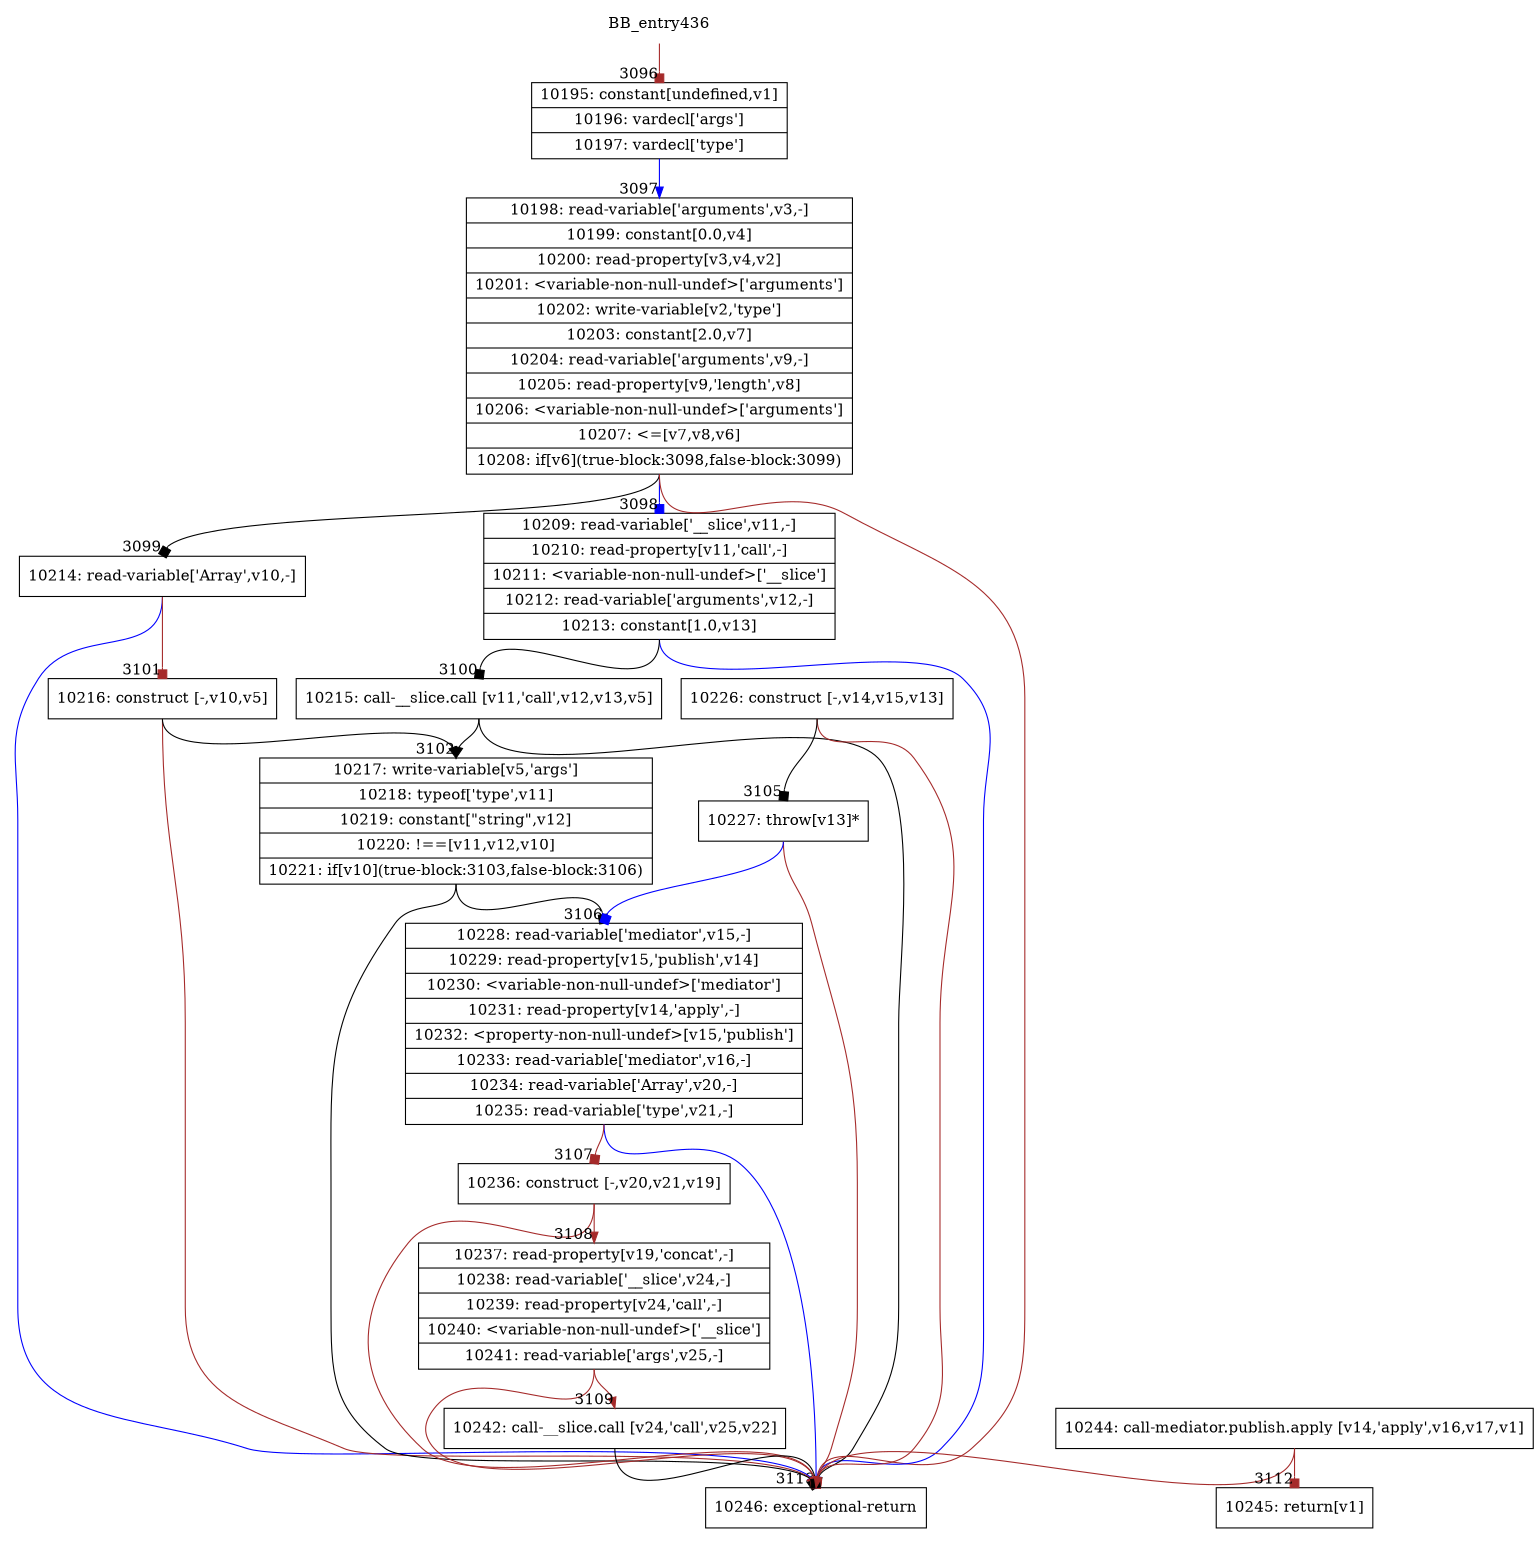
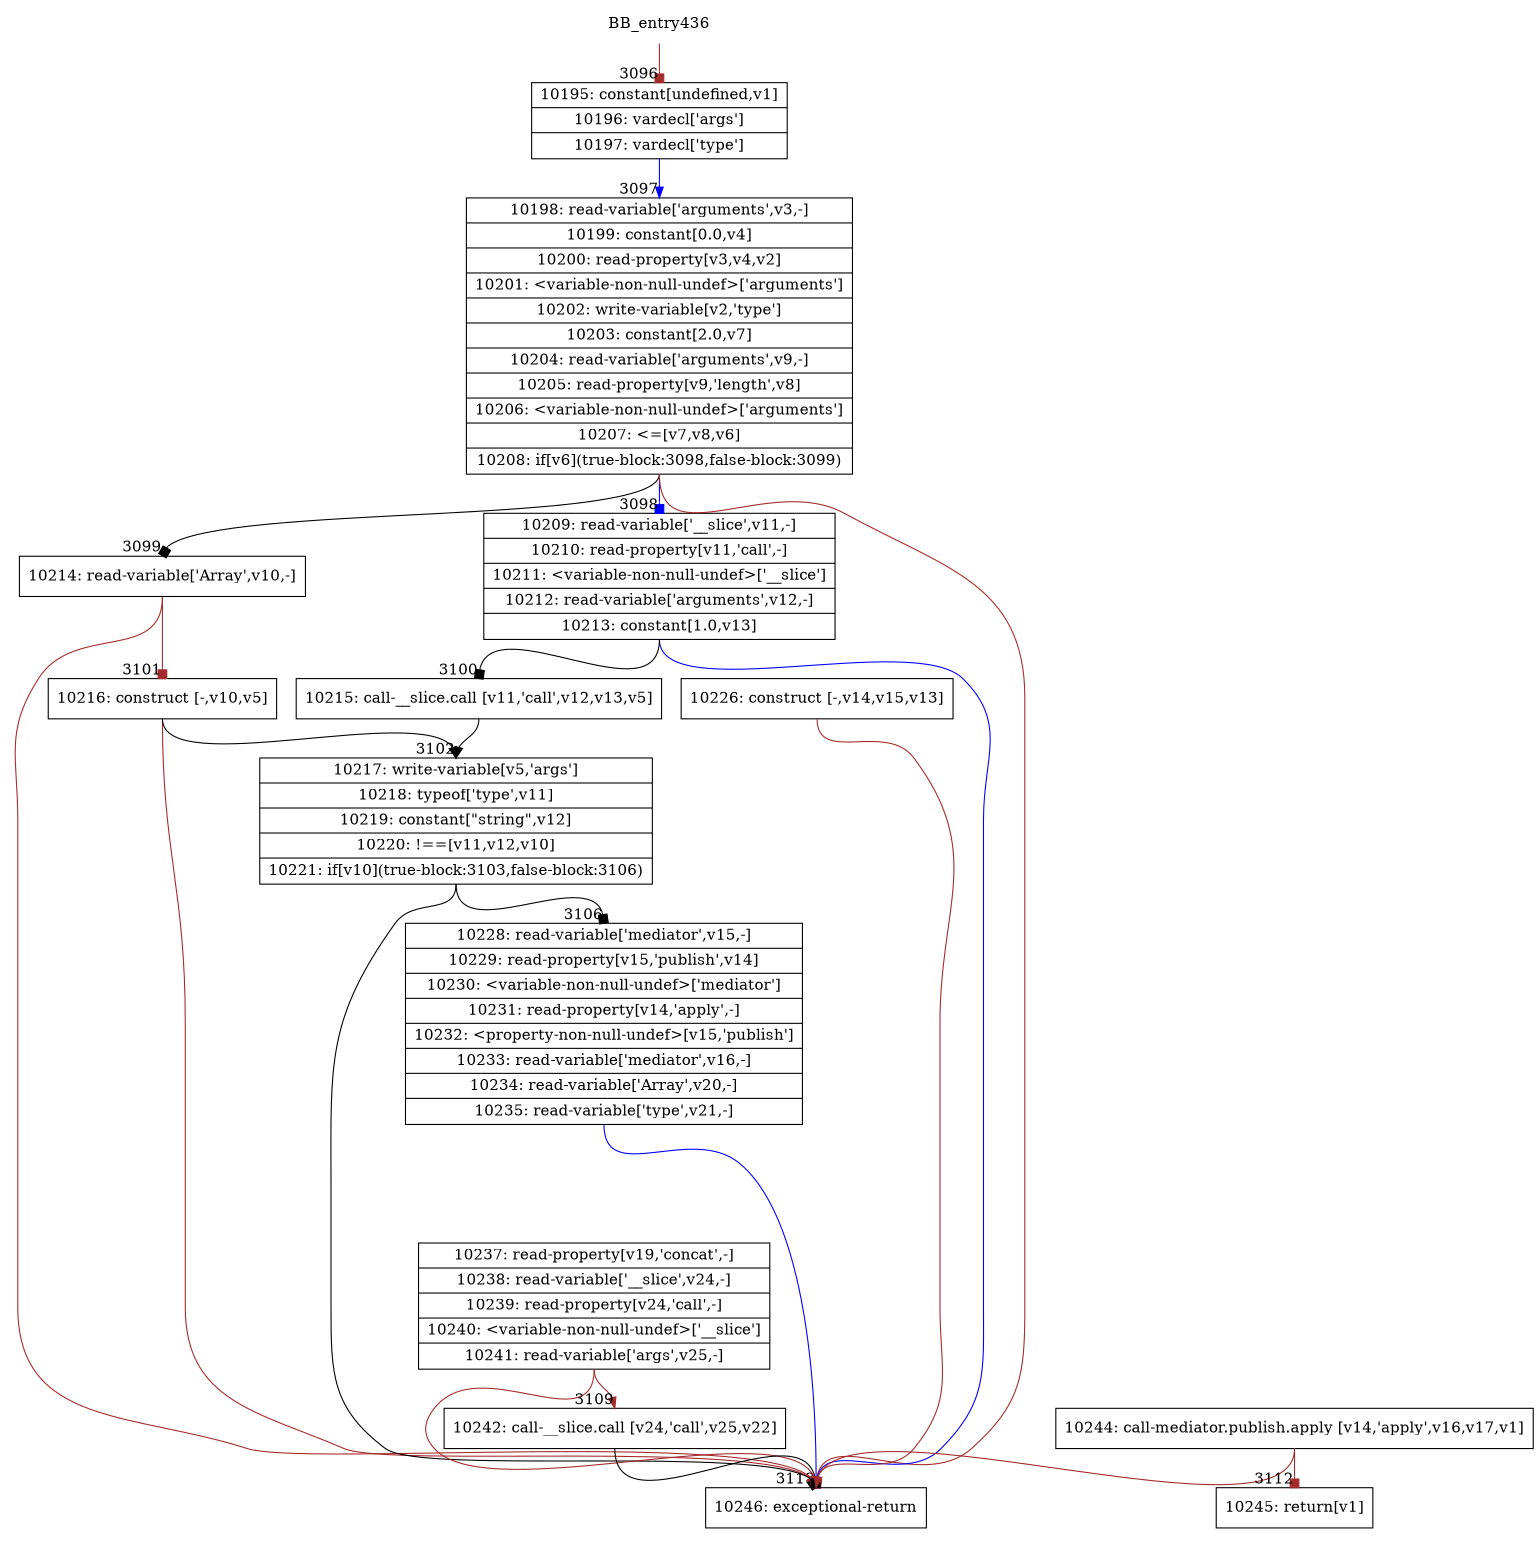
node "10227: throw[v13]*": removed
edge "10215: call-__slice.call [v11,'call',v12,v13,v5]" -> "10246: exceptional-return": removed
node "10236: construct [-,v20,v21,v19]": removed
edge "10214: read-variable['Array',v10,-]" -> "10246: exceptional-return": color blue -> brown
